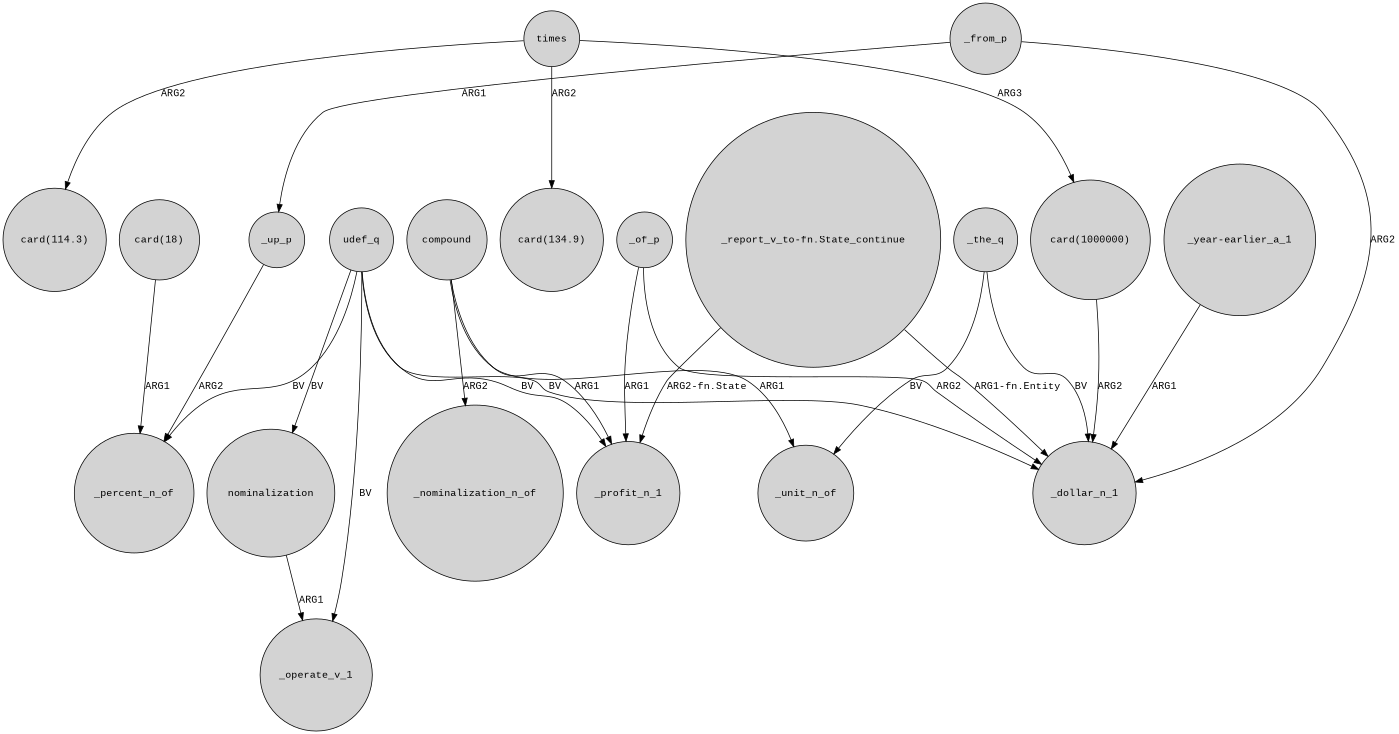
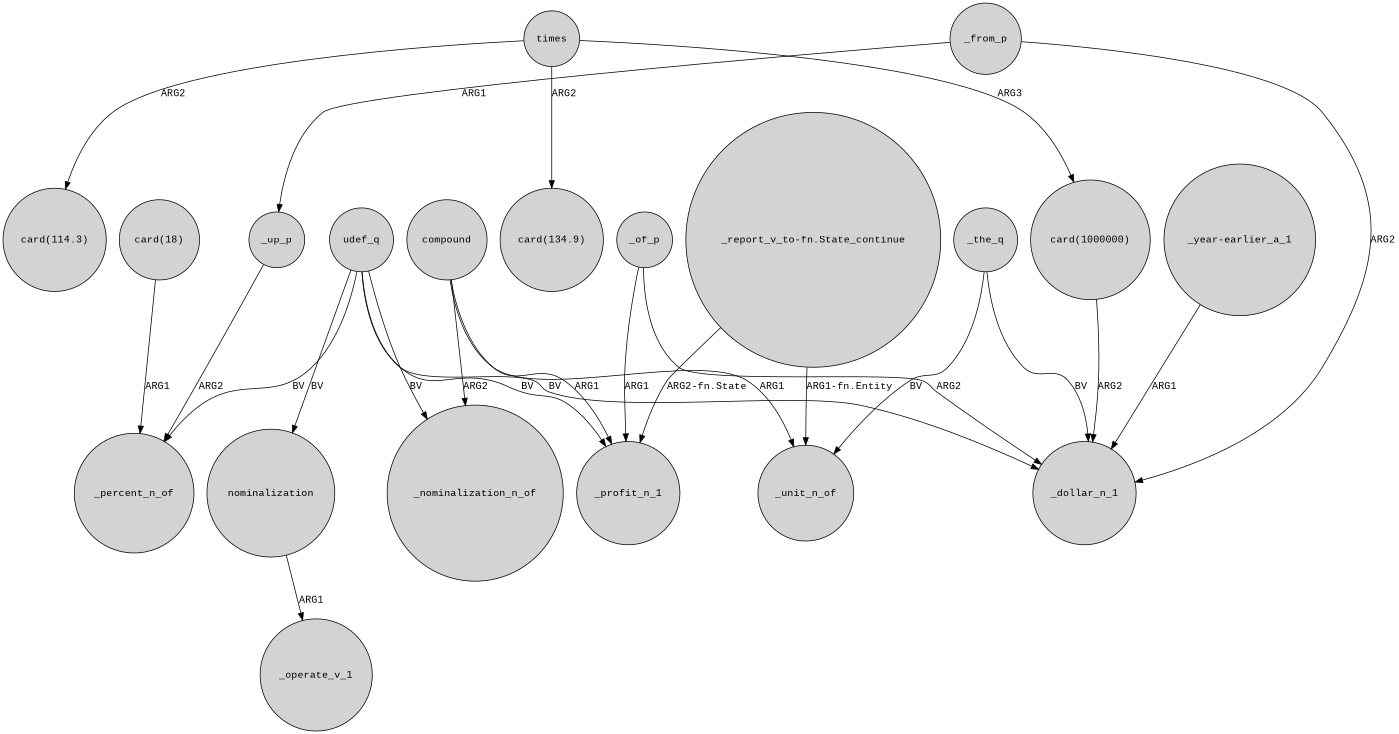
edge "_report_v_to-fn.State_continue" -> "_dollar_n_1": now "_report_v_to-fn.State_continue" -> "_unit_n_of"
edge "udef_q" -> "_operate_v_1": now "udef_q" -> "_nominalization_n_of"
